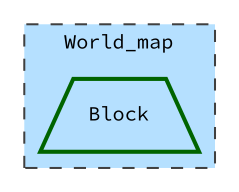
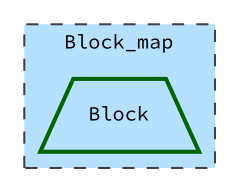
cluster "World_map": label "World_map" -> "Block_map"
